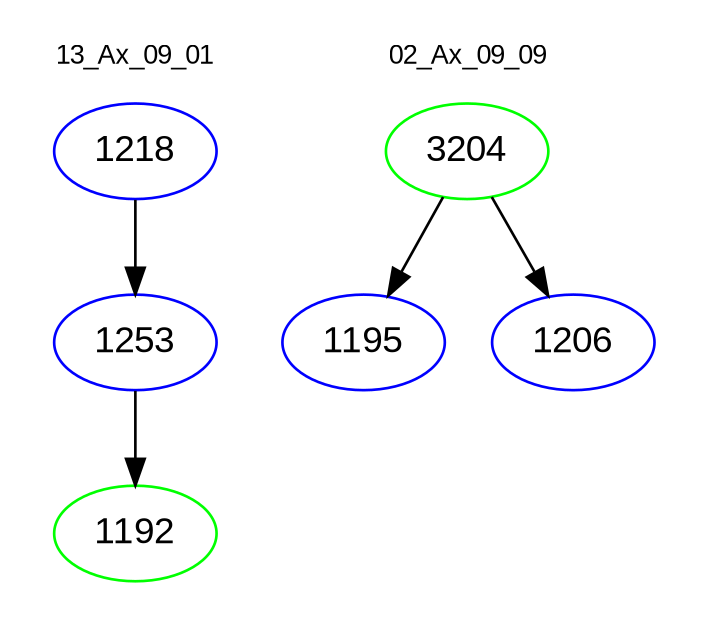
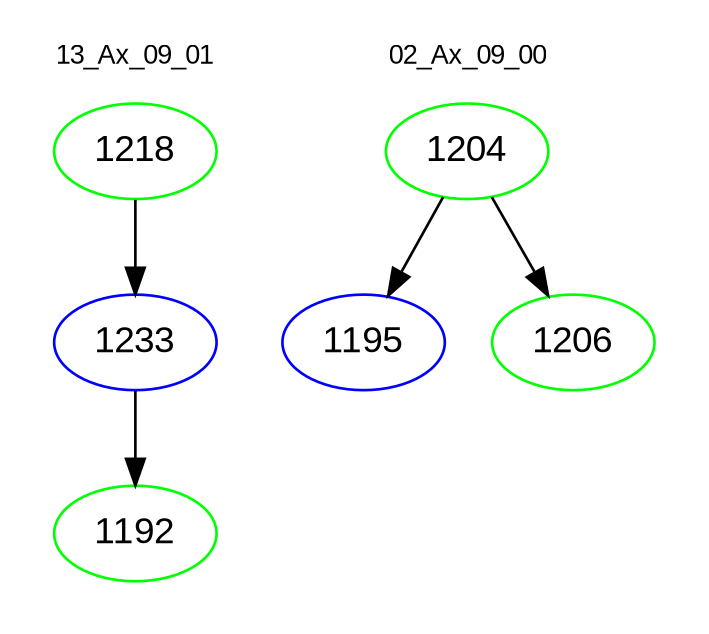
cluster "02_Ax_09_09": label "02_Ax_09_09" -> "02_Ax_09_00"
node "1218": color blue -> green
node "3204": label "3204" -> "1204"
node "1253": label "1253" -> "1233"
node "1206": color blue -> green
